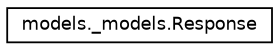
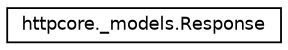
node "models._models.Response": label "models._models.Response" -> "httpcore._models.Response"
